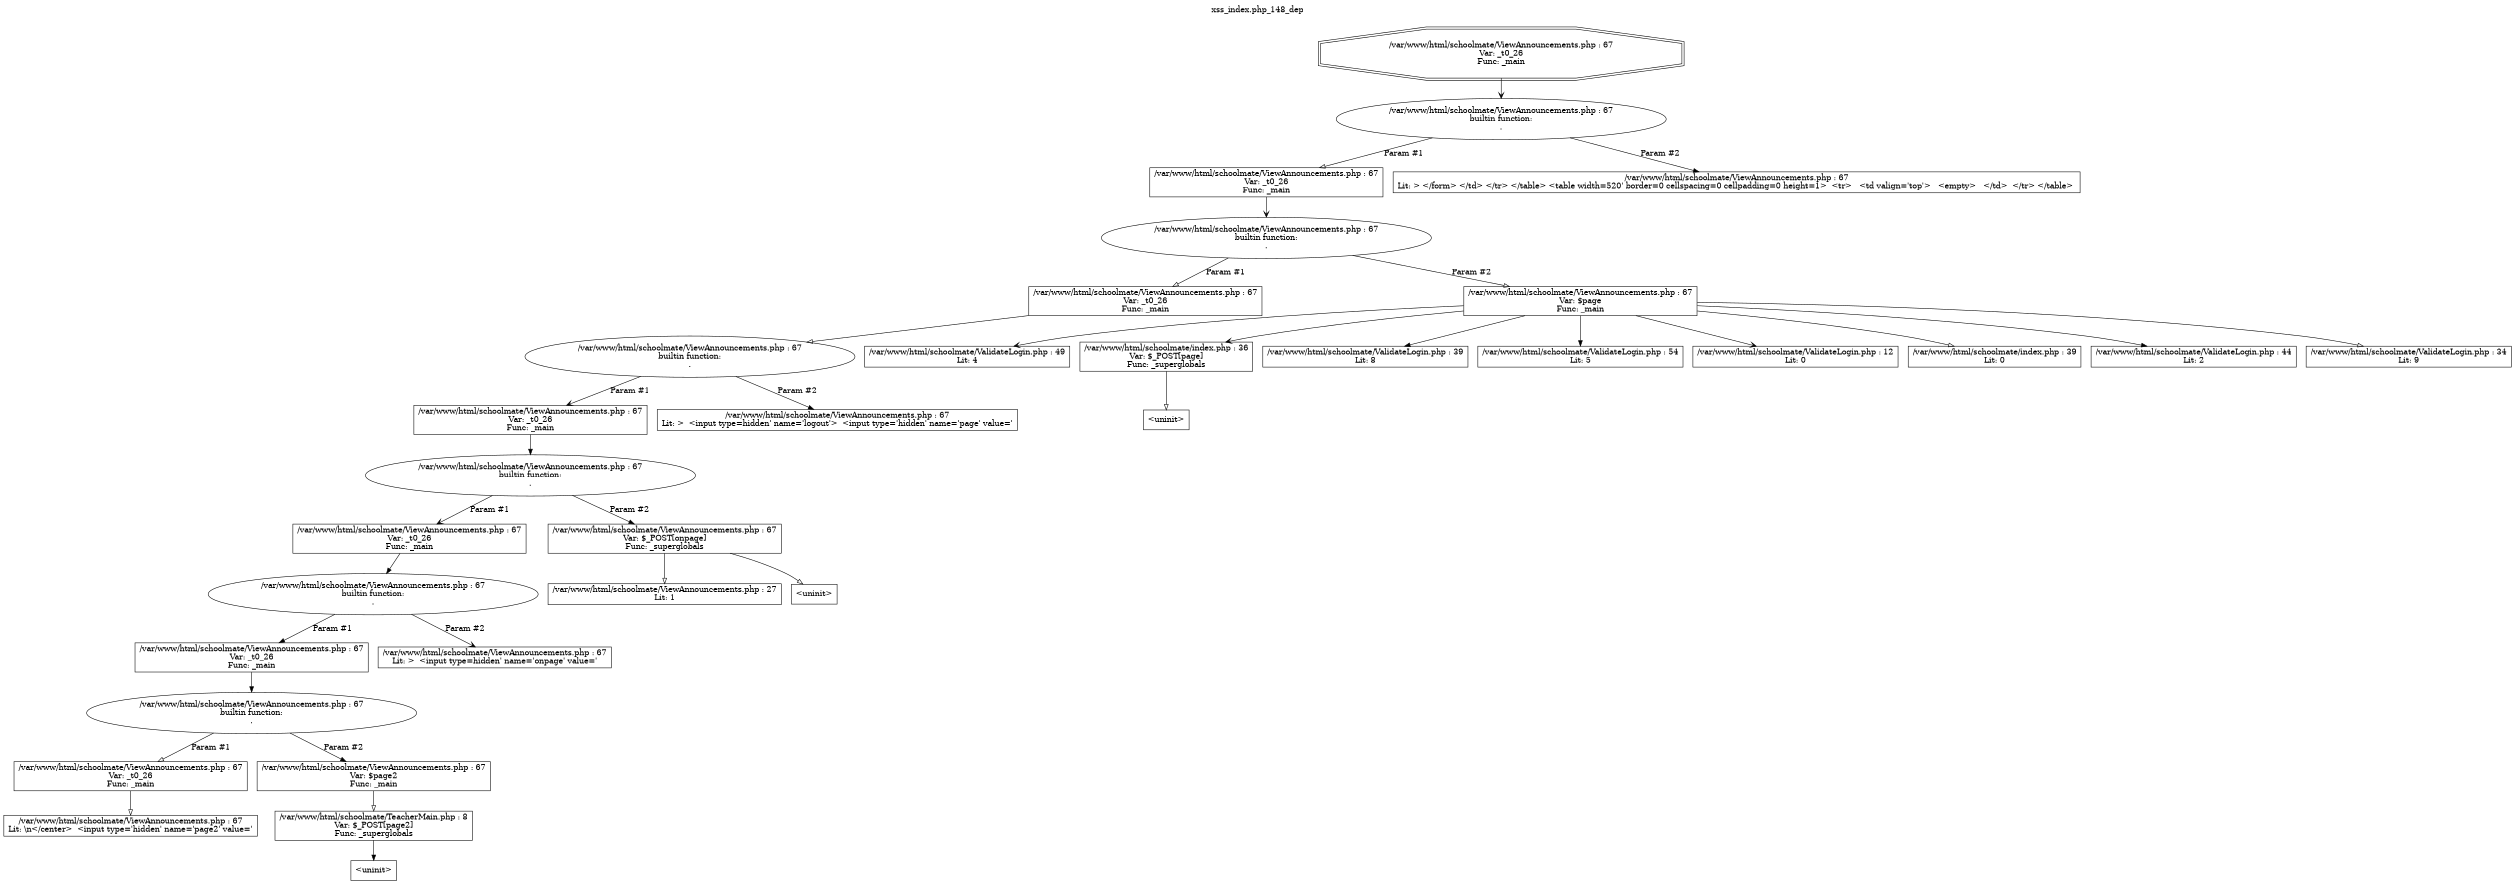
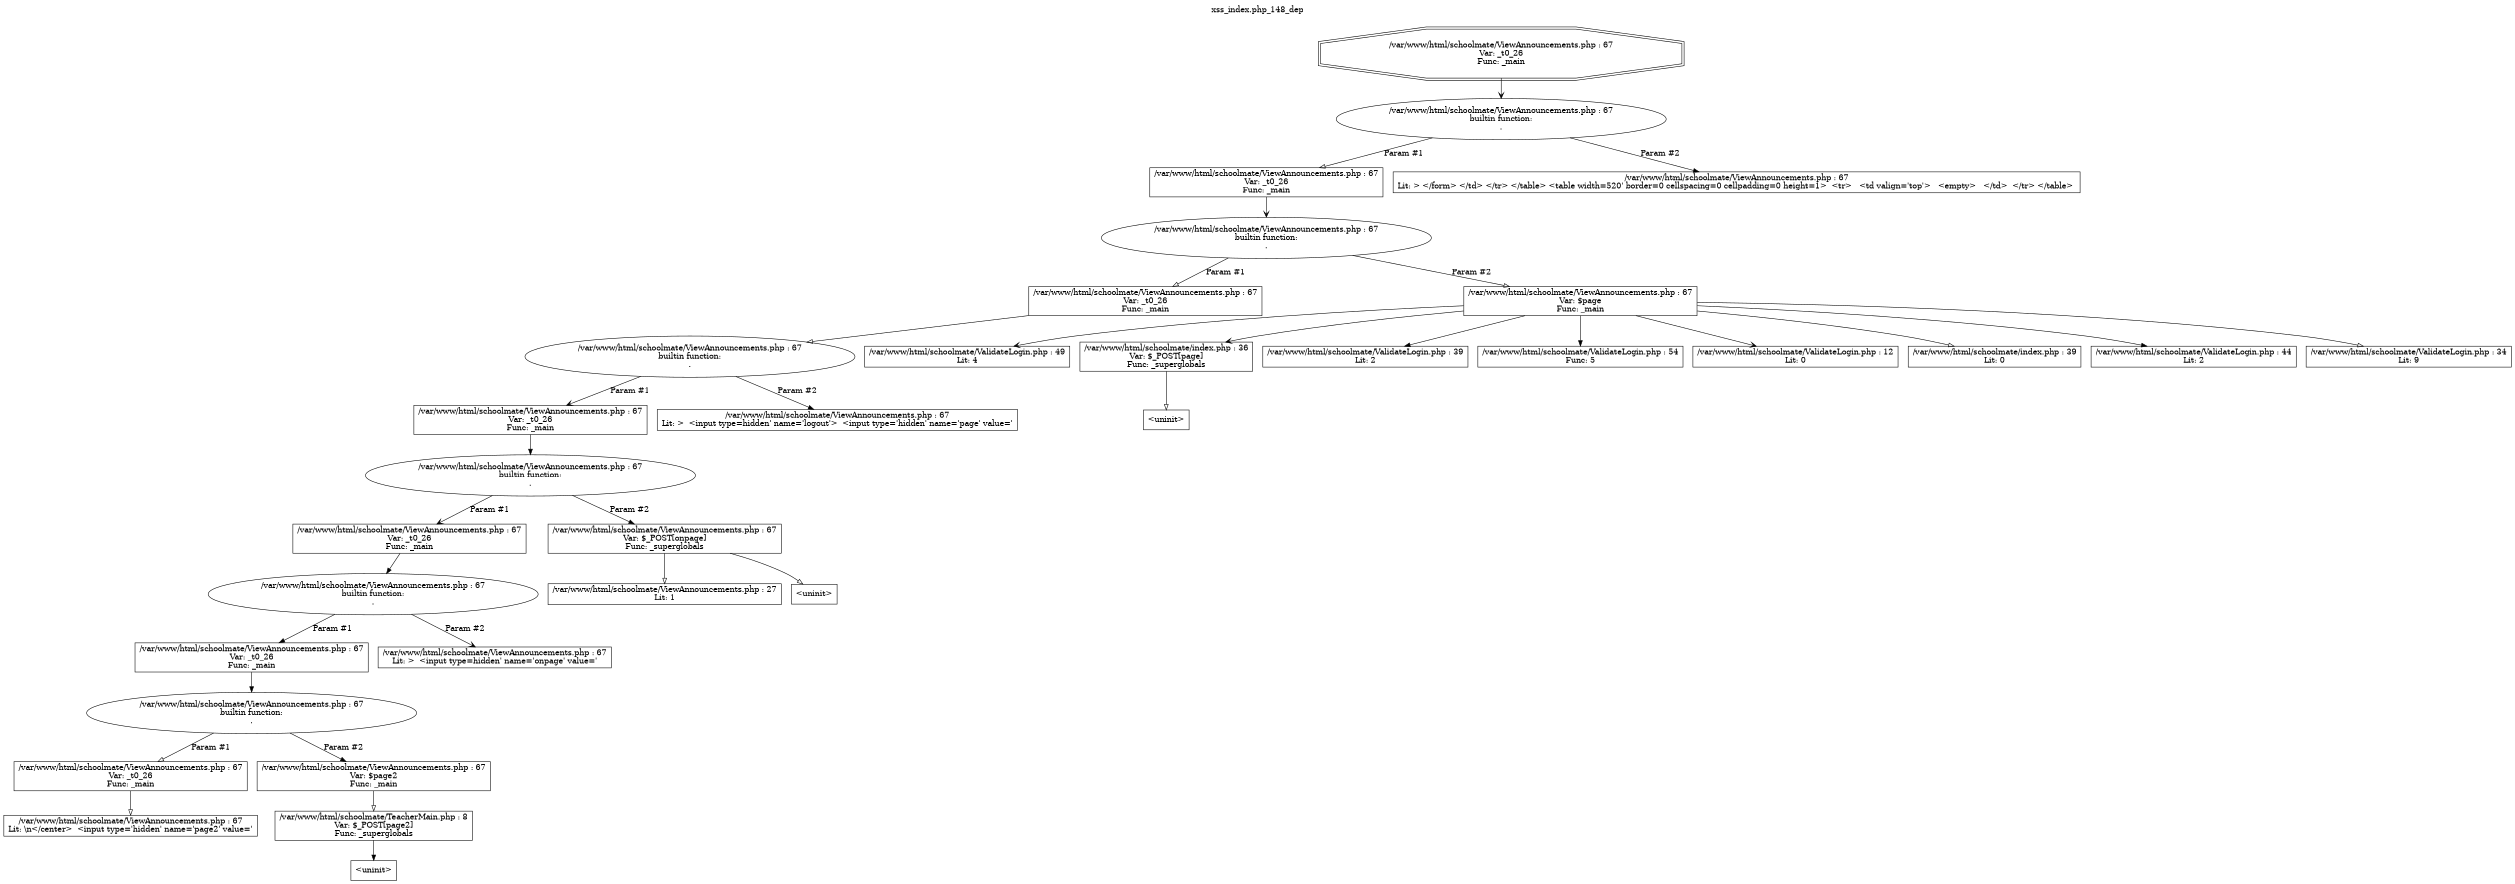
node "/var/www/html/schoolmate/ValidateLogin.php : 39 Lit: 8": label "/var/www/html/schoolmate/ValidateLogin.php : 39 Lit: 8" -> "/var/www/html/schoolmate/ValidateLogin.php : 39 Lit: 2"
node "/var/www/html/schoolmate/ValidateLogin.php : 54 Lit: 5": label "/var/www/html/schoolmate/ValidateLogin.php : 54 Lit: 5" -> "/var/www/html/schoolmate/ValidateLogin.php : 54 Func: 5"
